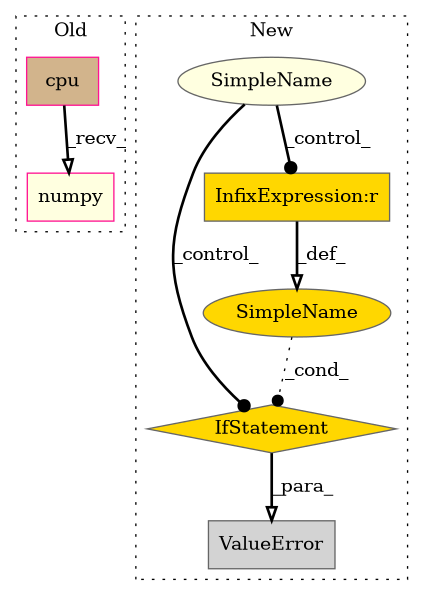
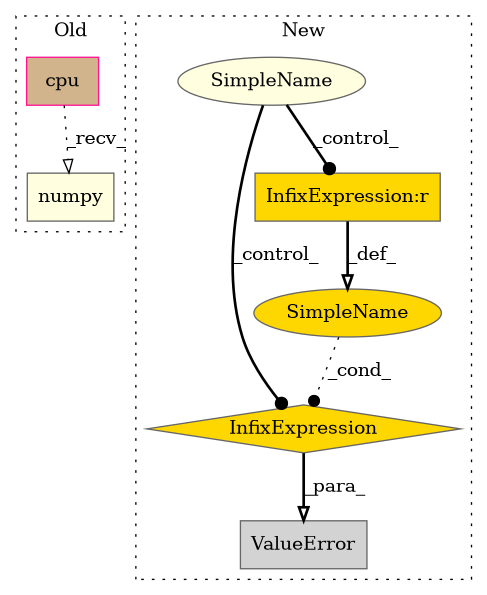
edge "cpu" -> "numpy": style bold -> dotted
node "numpy": color deeppink -> gray40
node "IfStatement": label "IfStatement" -> "InfixExpression"
